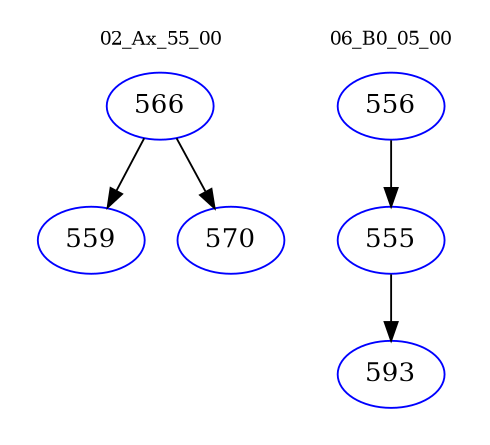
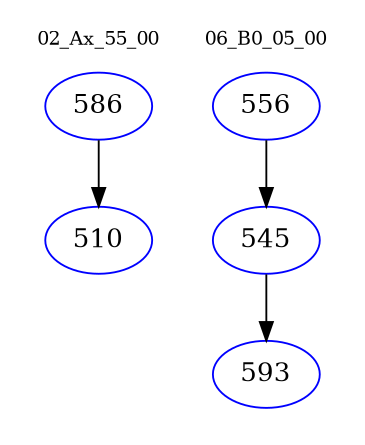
node "566": label "566" -> "586"
node "559": removed
node "570": label "570" -> "510"
node "555": label "555" -> "545"
